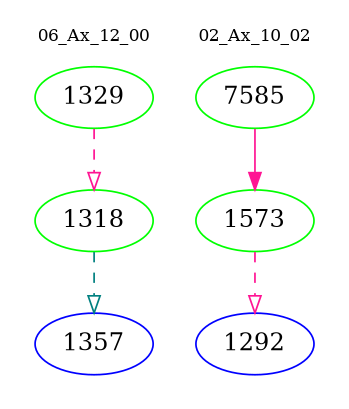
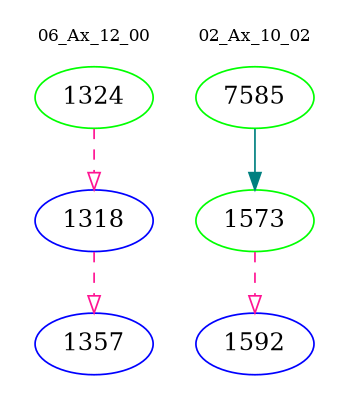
node "1329": label "1329" -> "1324"
edge "7585" -> "1573": color deeppink -> teal
node "1318": color green -> blue
edge "1318" -> "1357": color teal -> deeppink
node "1292": label "1292" -> "1592"
